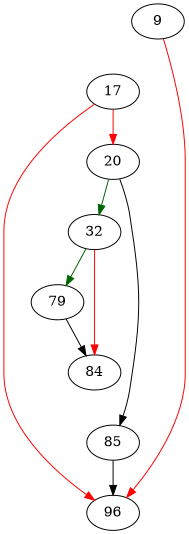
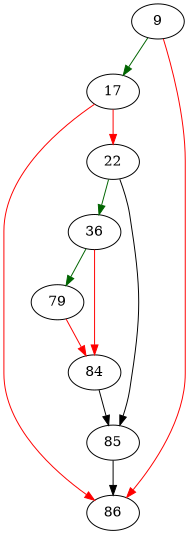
edge "9" -> "17": added
node "20": label "20" -> "22"
node "32": label "32" -> "36"
edge "79" -> "84": color black -> red
edge "84" -> "85": added
node "96": label "96" -> "86"
